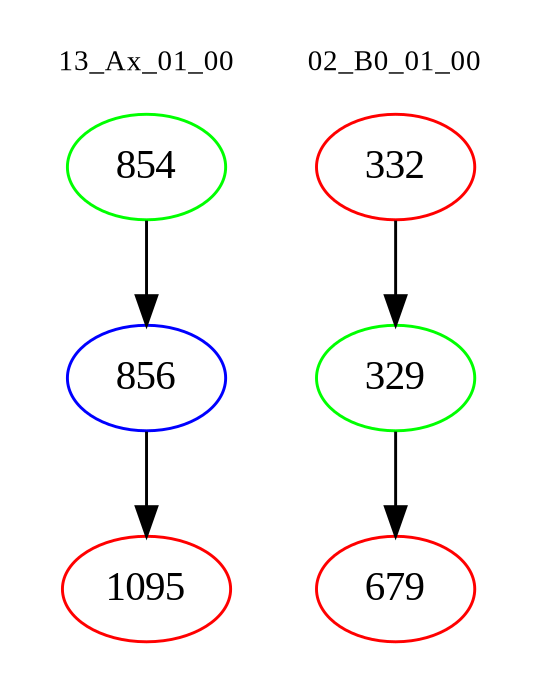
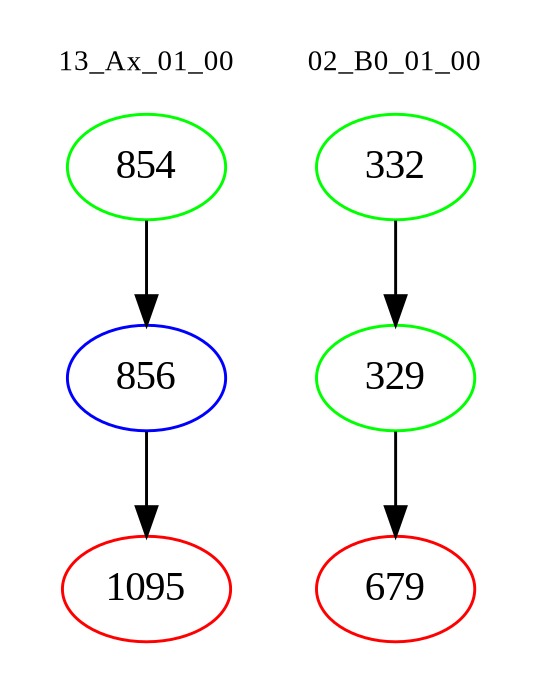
node "332": color red -> green
